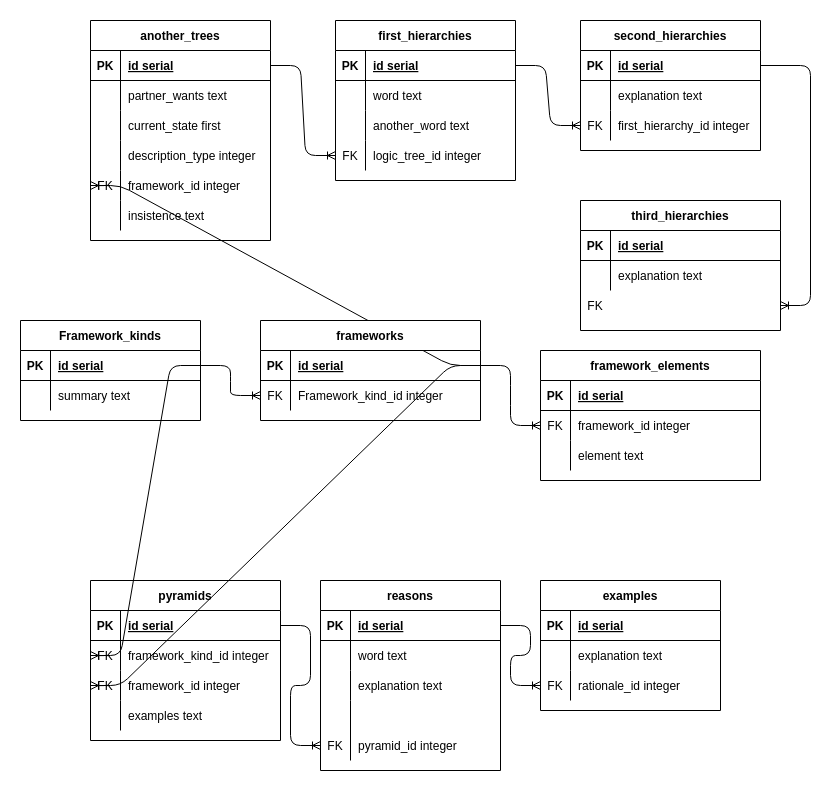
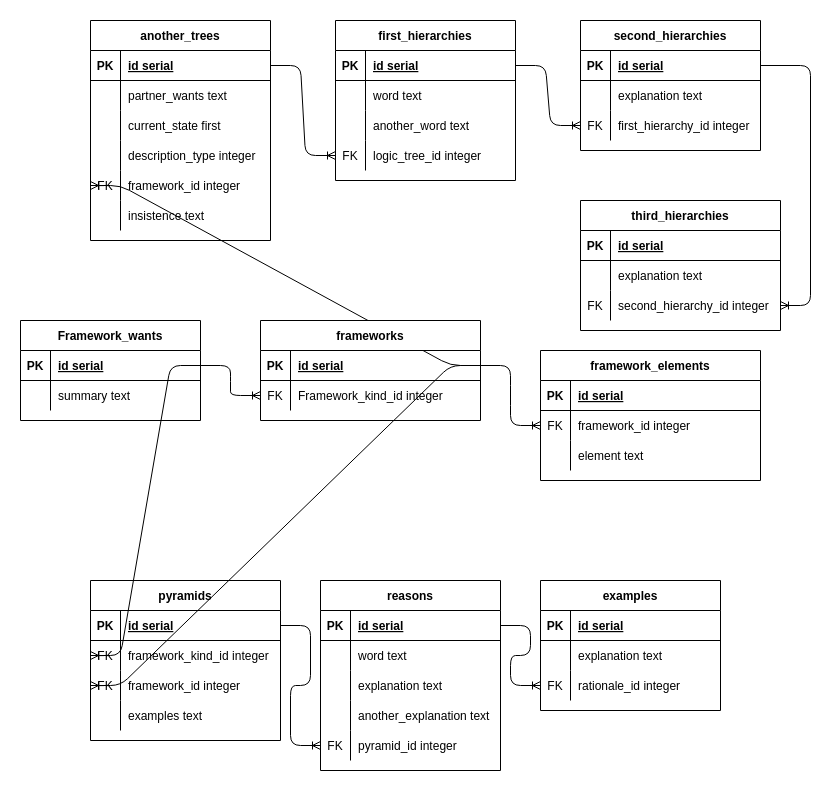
node "second_hierarchy_id integer": added
node "Framework_kinds": label "Framework_kinds" -> "Framework_wants"
node "another_explanation text": added
